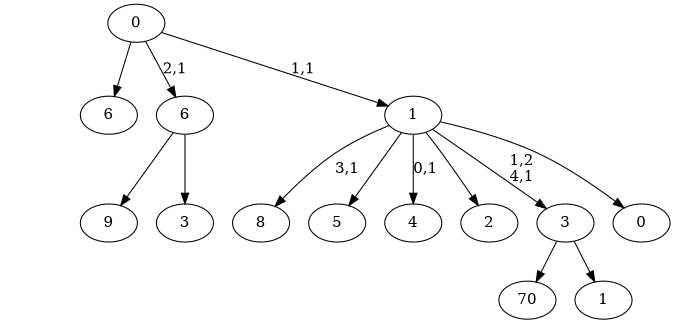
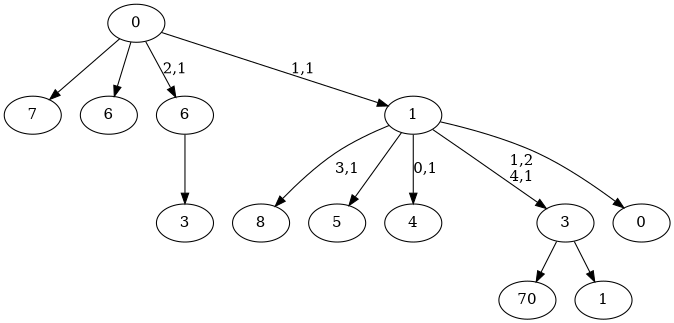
node "7": added
node "9": removed
node "2": removed
